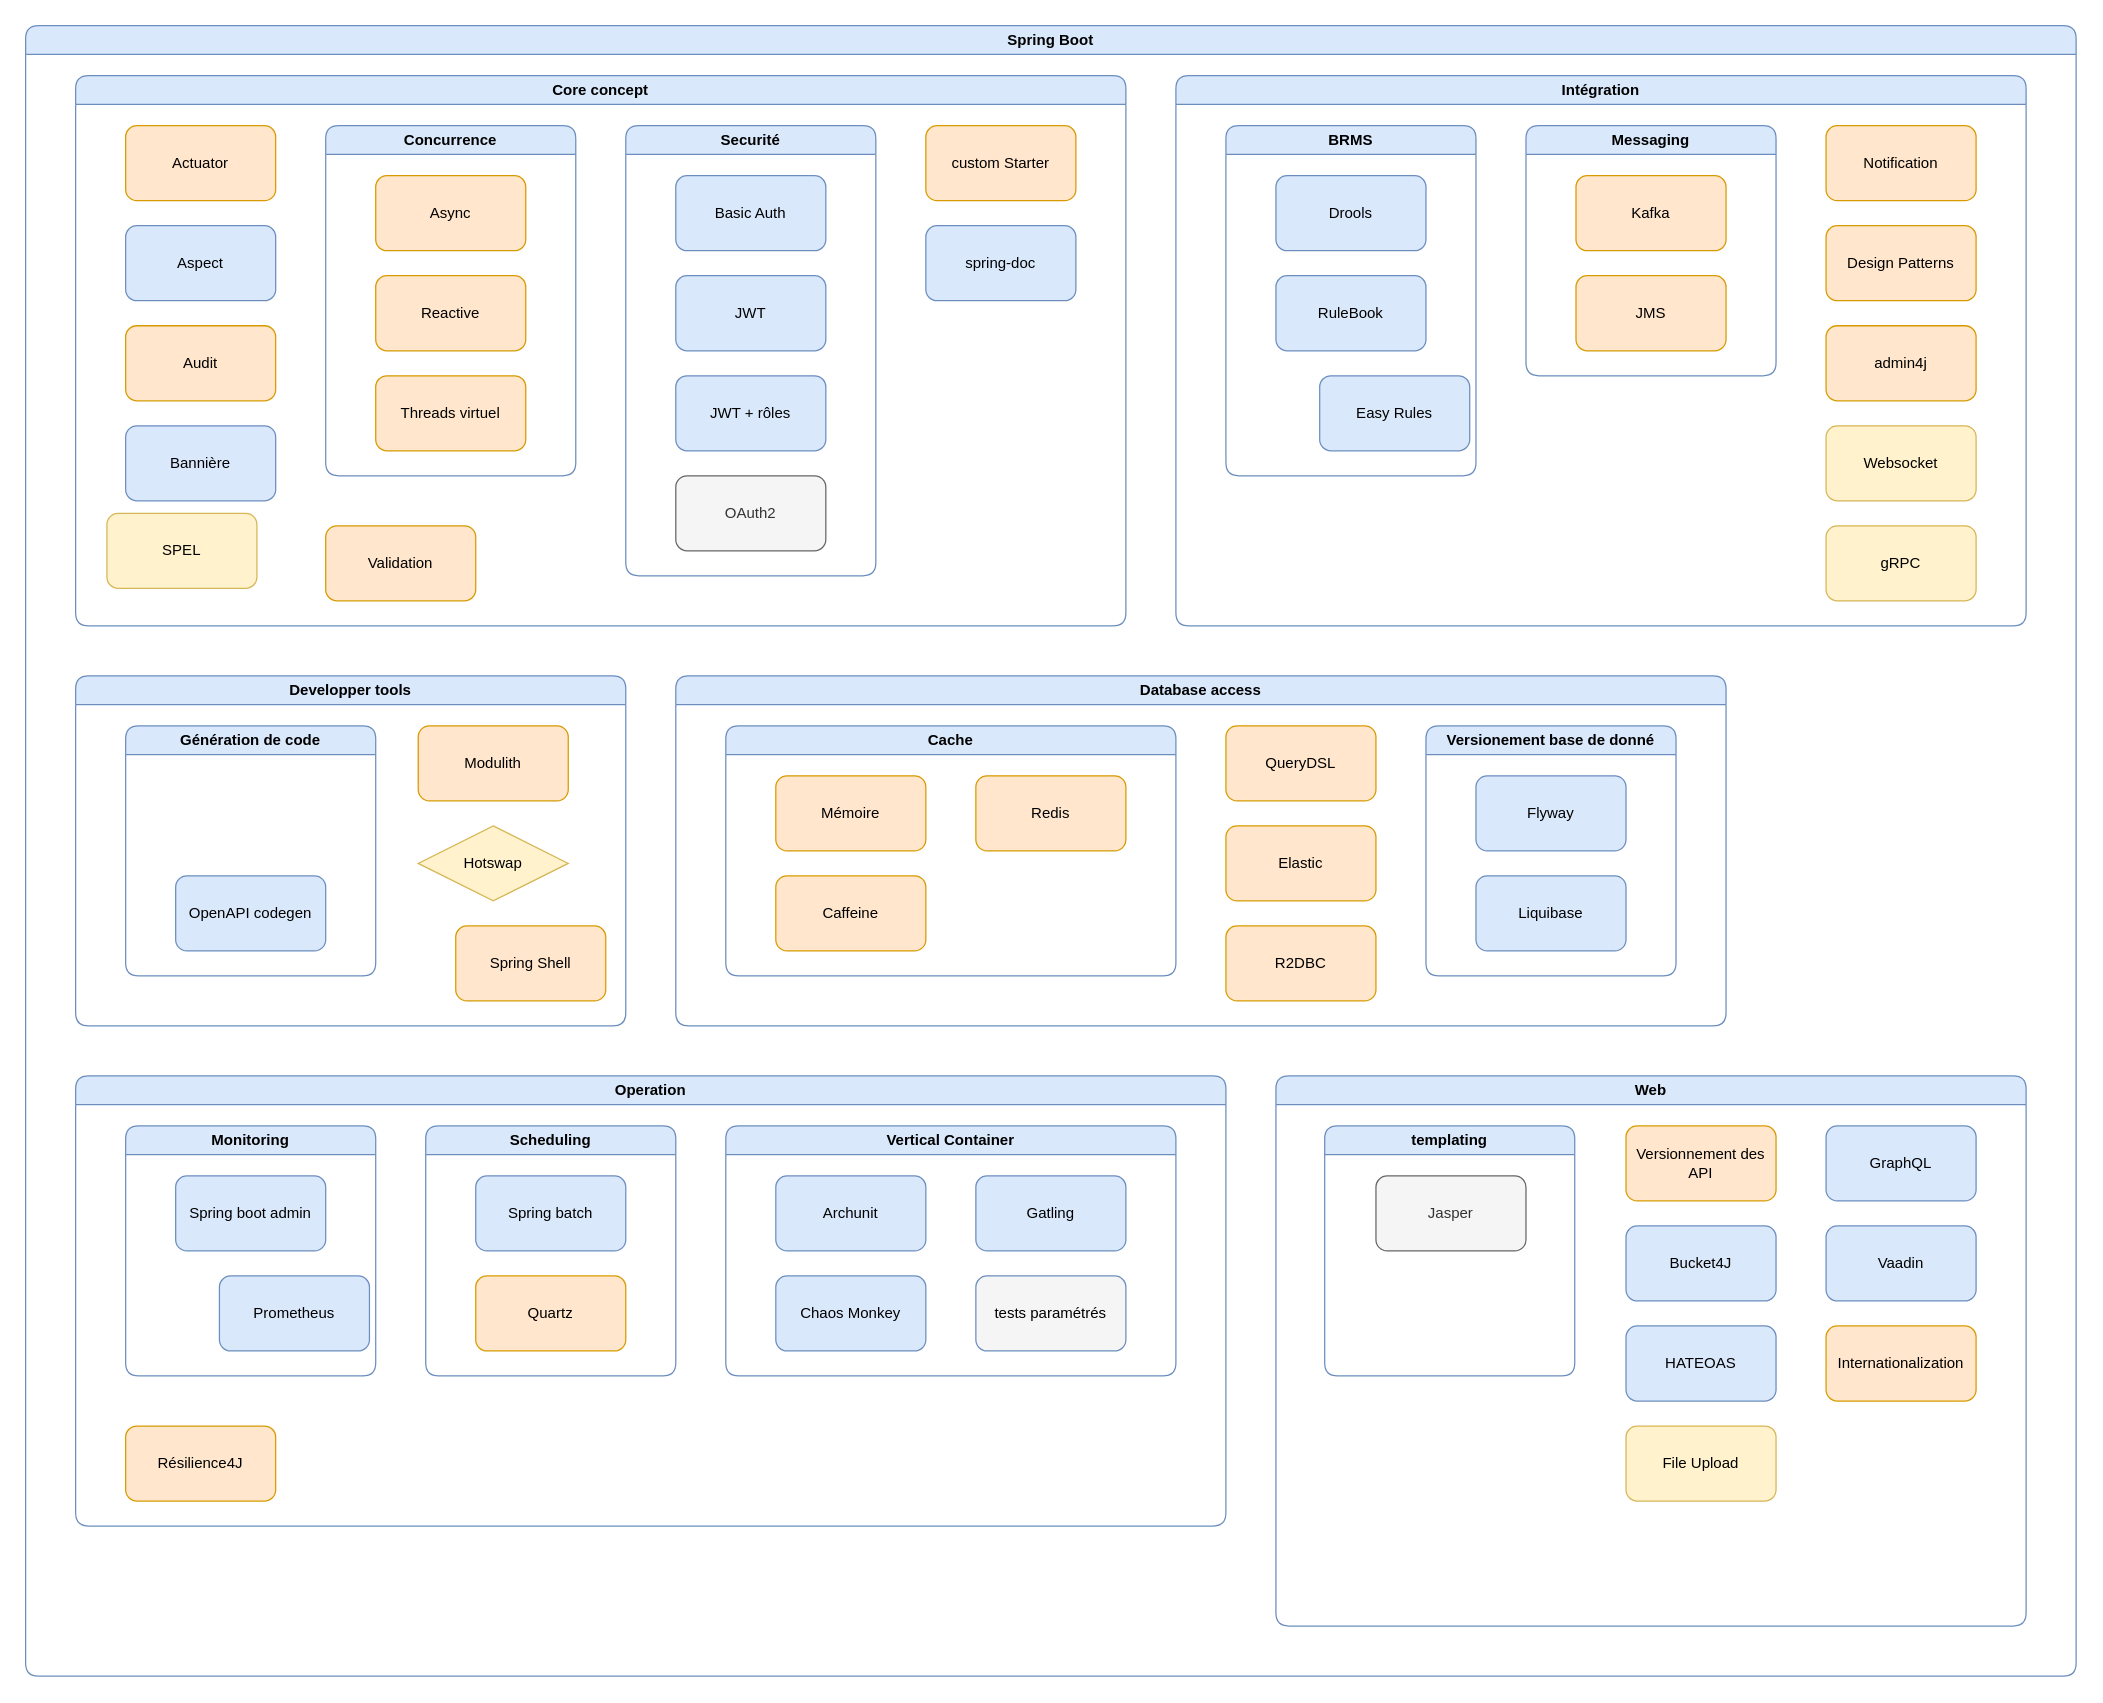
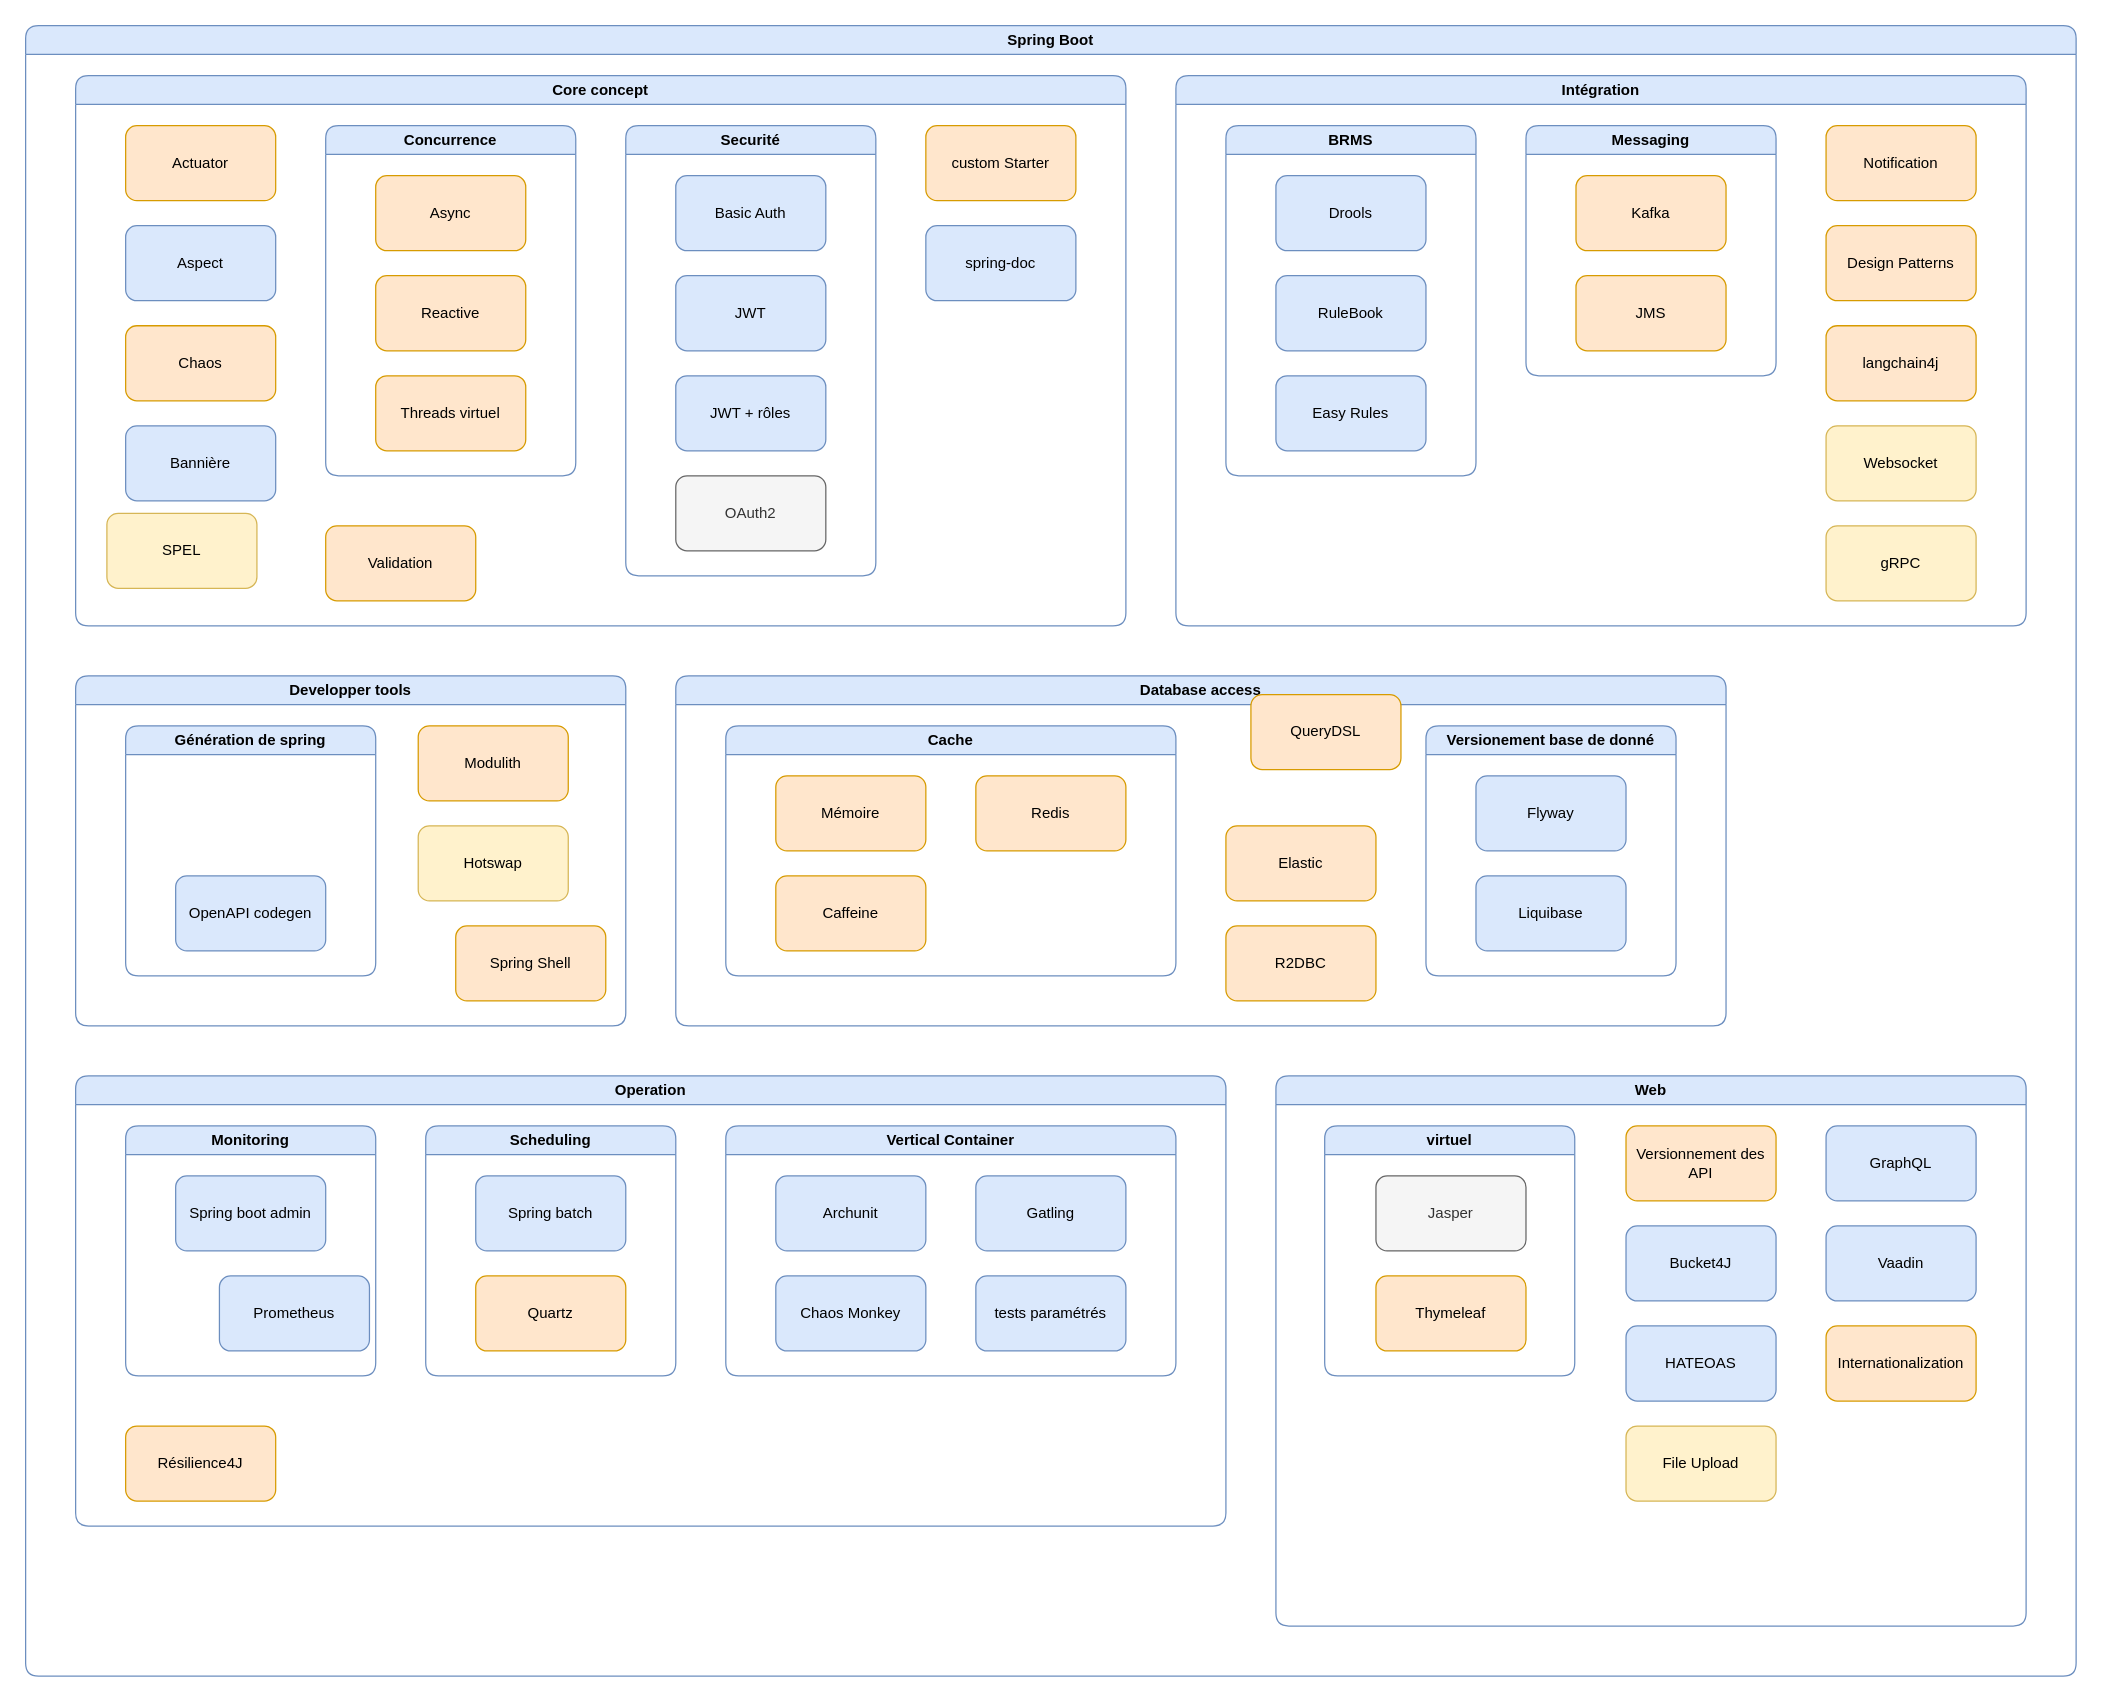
node "Audit": label "Audit" -> "Chaos"
node "admin4j": label "admin4j" -> "langchain4j"
node "Easy Rules": moved (1394, 413) -> (1351, 413)
node "Génération de code": label "Génération de code" -> "Génération de spring"
node "QueryDSL": moved (1301, 763) -> (1326, 732)
node "Hotswap": shape diamond -> rounded rectangle
node "templating": label "templating" -> "virtuel"
node "tests paramétrés": fillcolor #f5f5f5 -> #dae8fc
node "Thymeleaf": added
